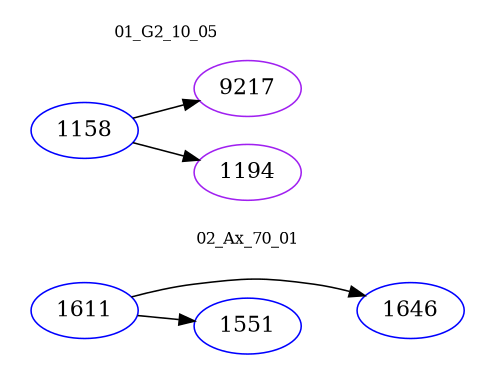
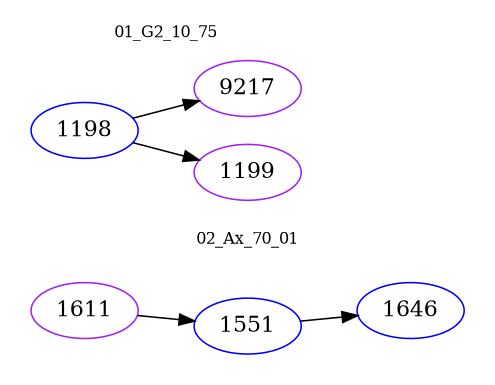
cluster "01_G2_10_05": label "01_G2_10_05" -> "01_G2_10_75"
node "1158": label "1158" -> "1198"
node "1194": label "1194" -> "1199"
edge "1611" -> "1646": now "1551" -> "1646"
node "1611": color blue -> purple
